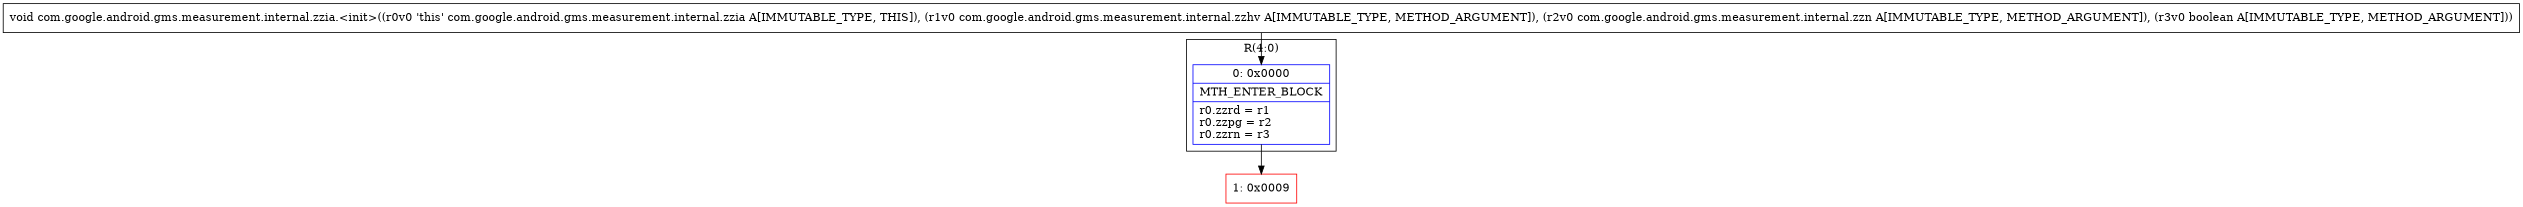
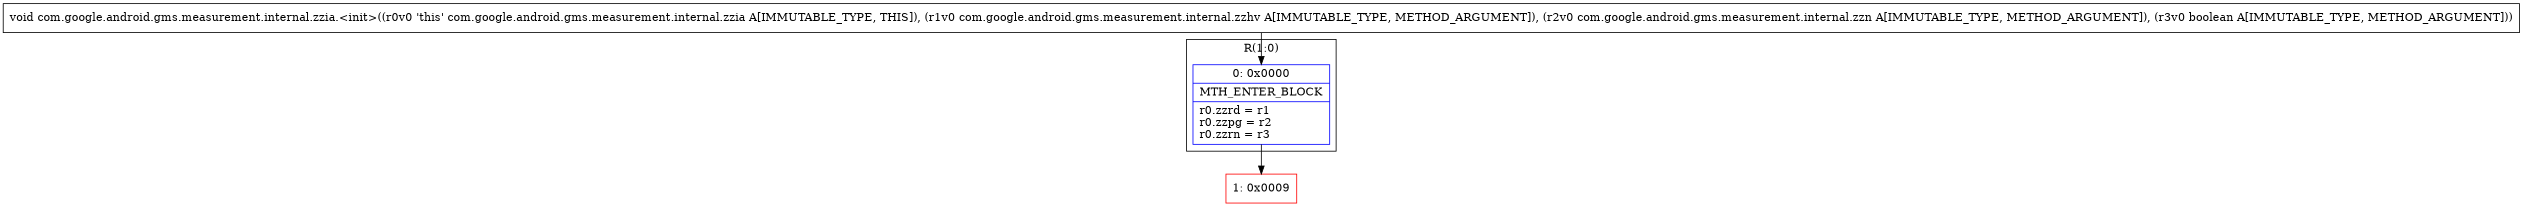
cluster "R(4:0)": label "R(4:0)" -> "R(1:0)"
